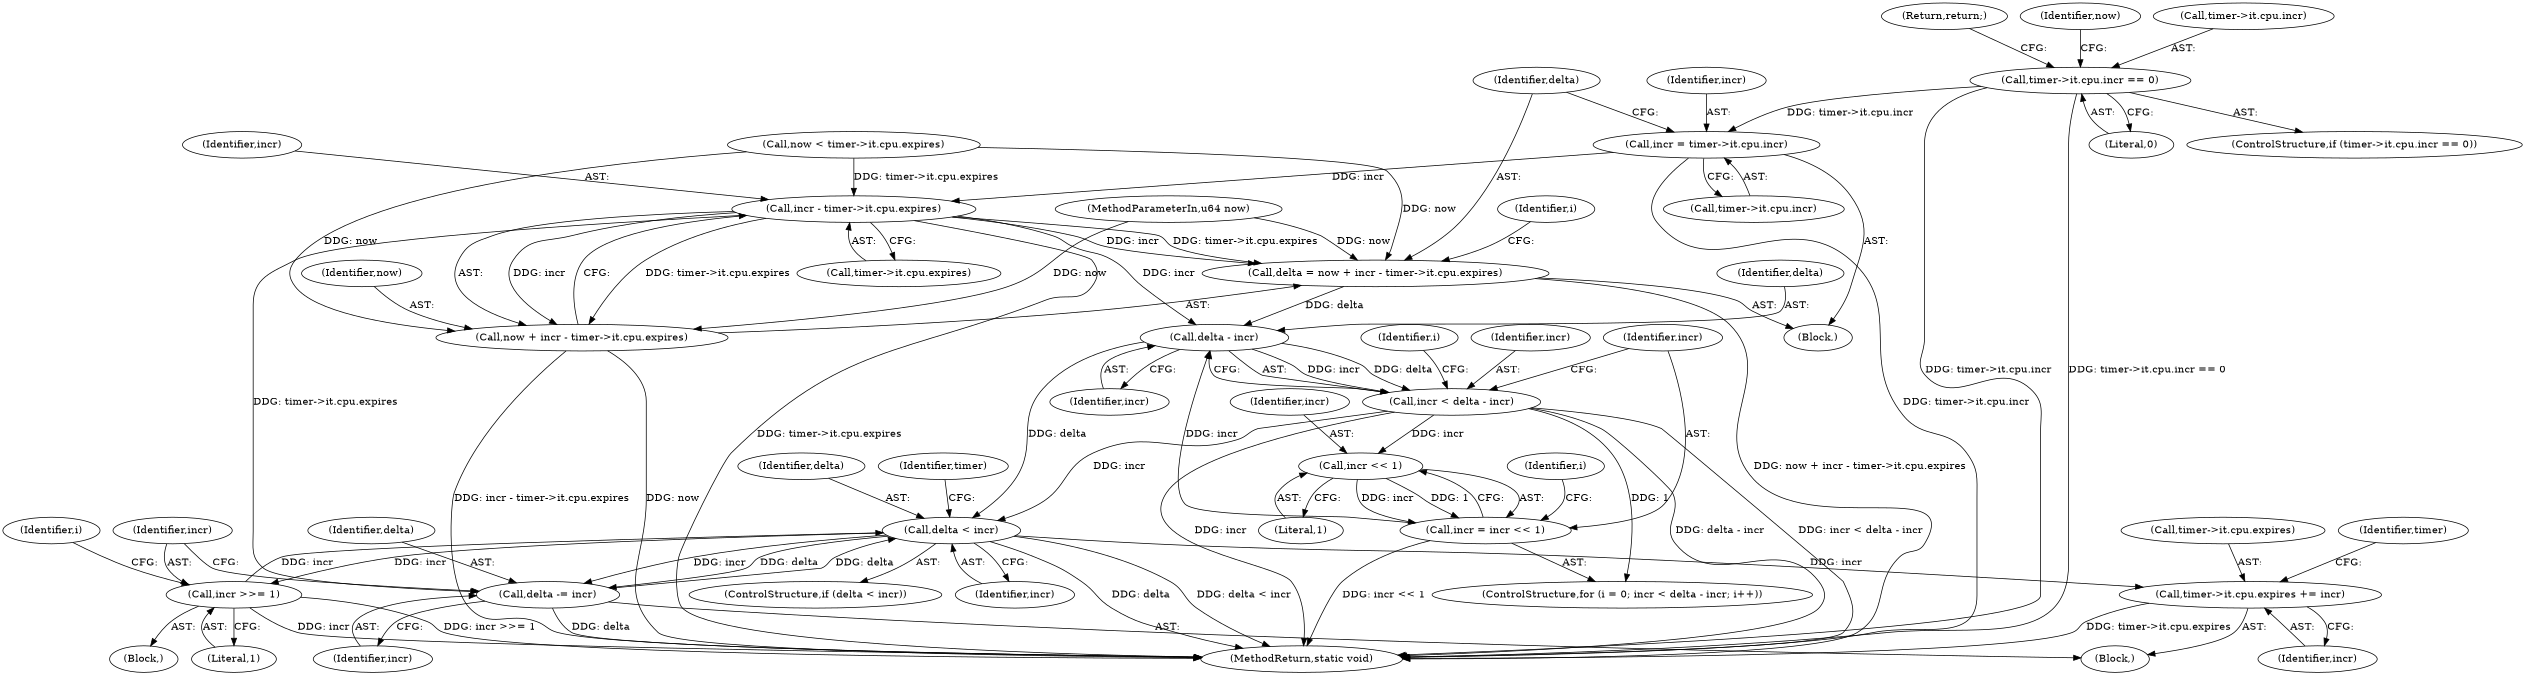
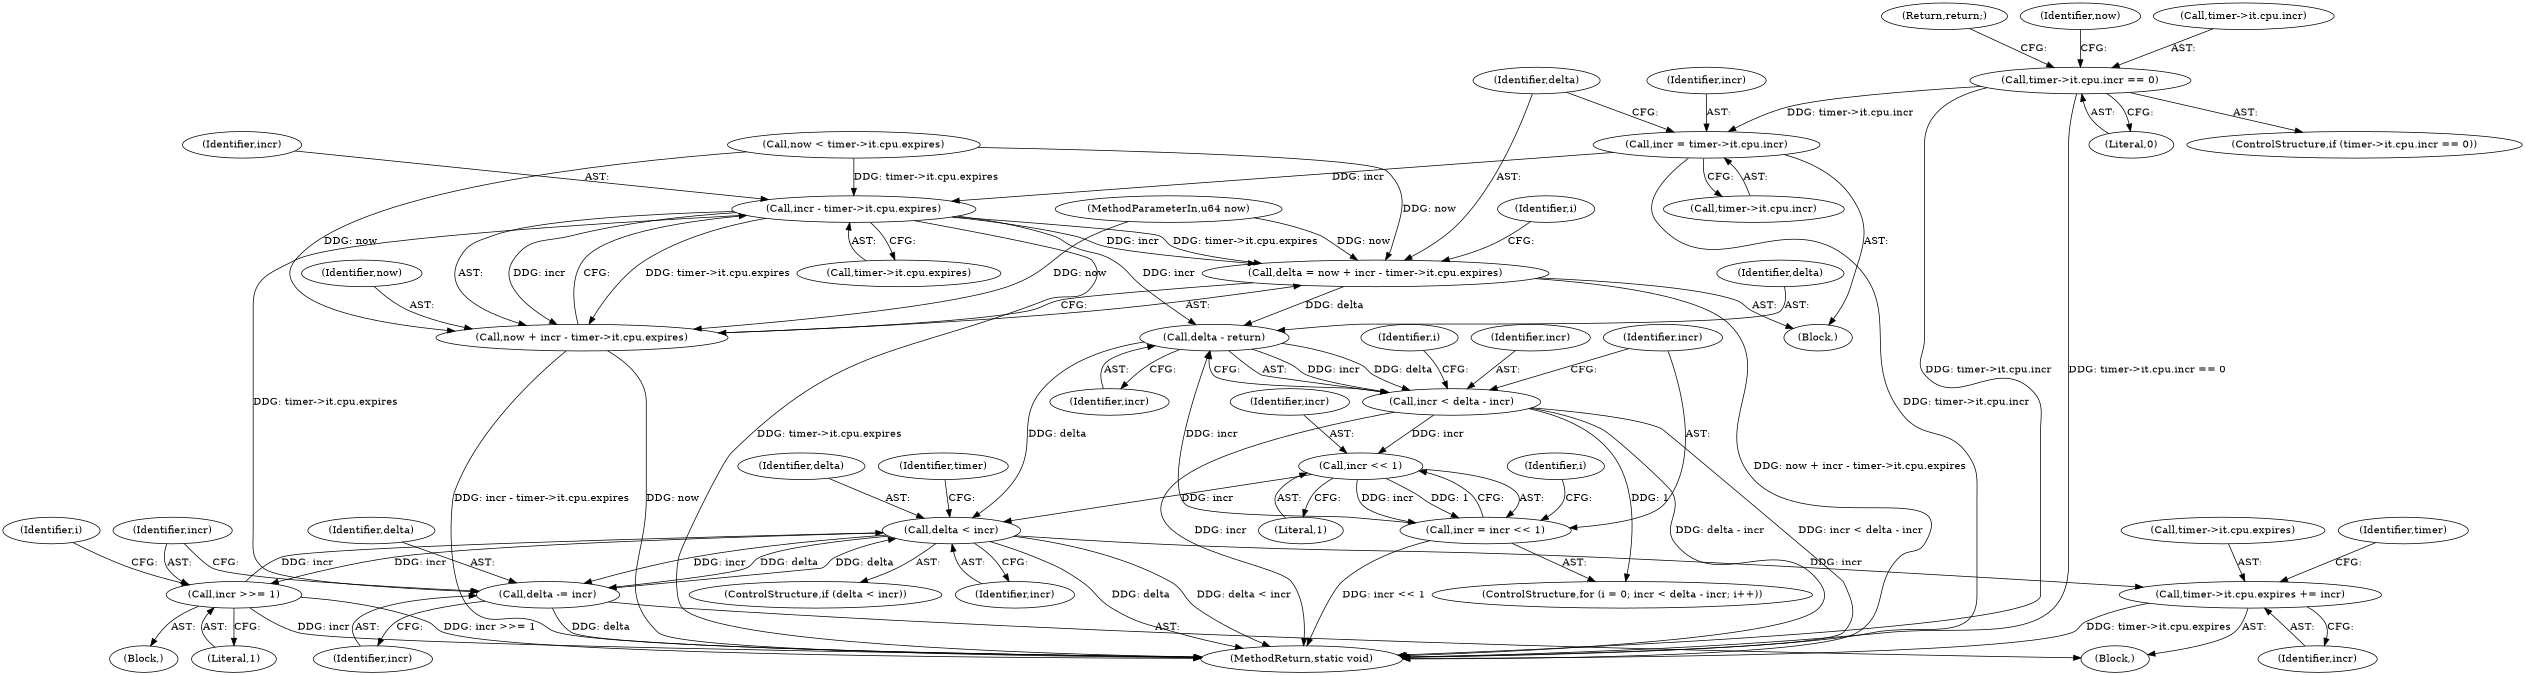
edge "(Call,delta = now + incr - timer->it.cpu.expires)" -> "(Call,now + incr - timer->it.cpu.expires)": added, label "CFG:"
node "(Call,delta - incr)": label "(Call,delta - incr)" -> "(Call,delta - return)"
edge "(Call,incr < delta - incr)" -> "(Call,delta < incr)": now "(Call,incr << 1)" -> "(Call,delta < incr)"
